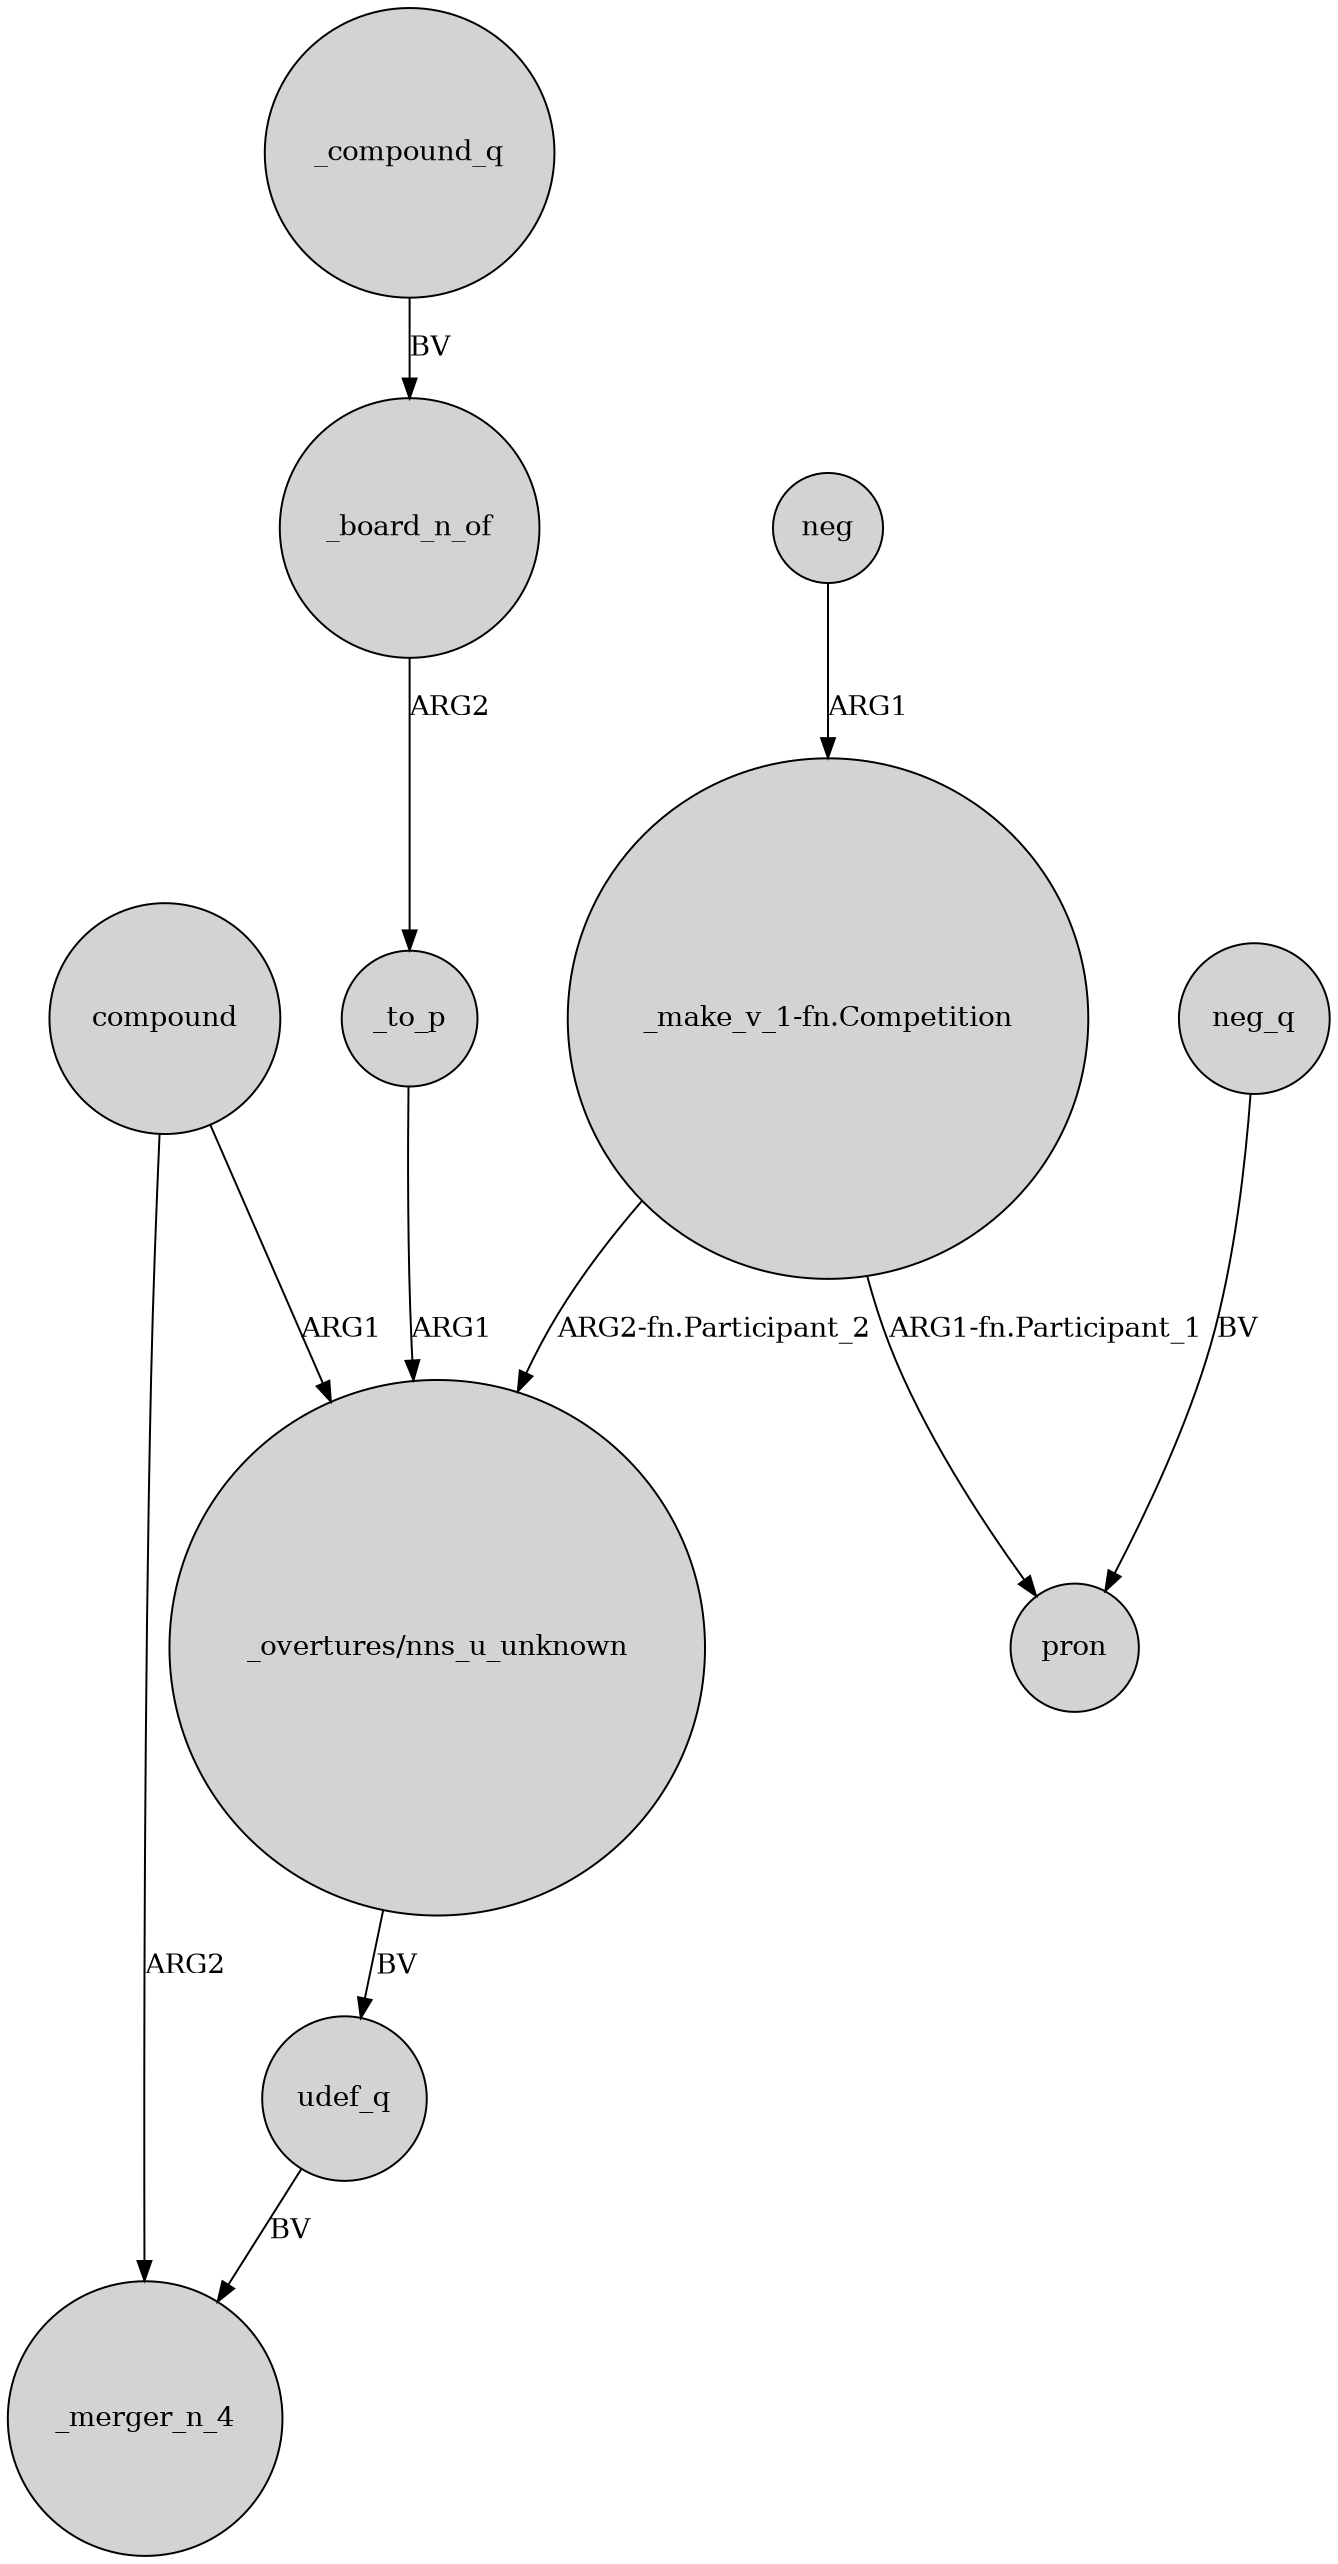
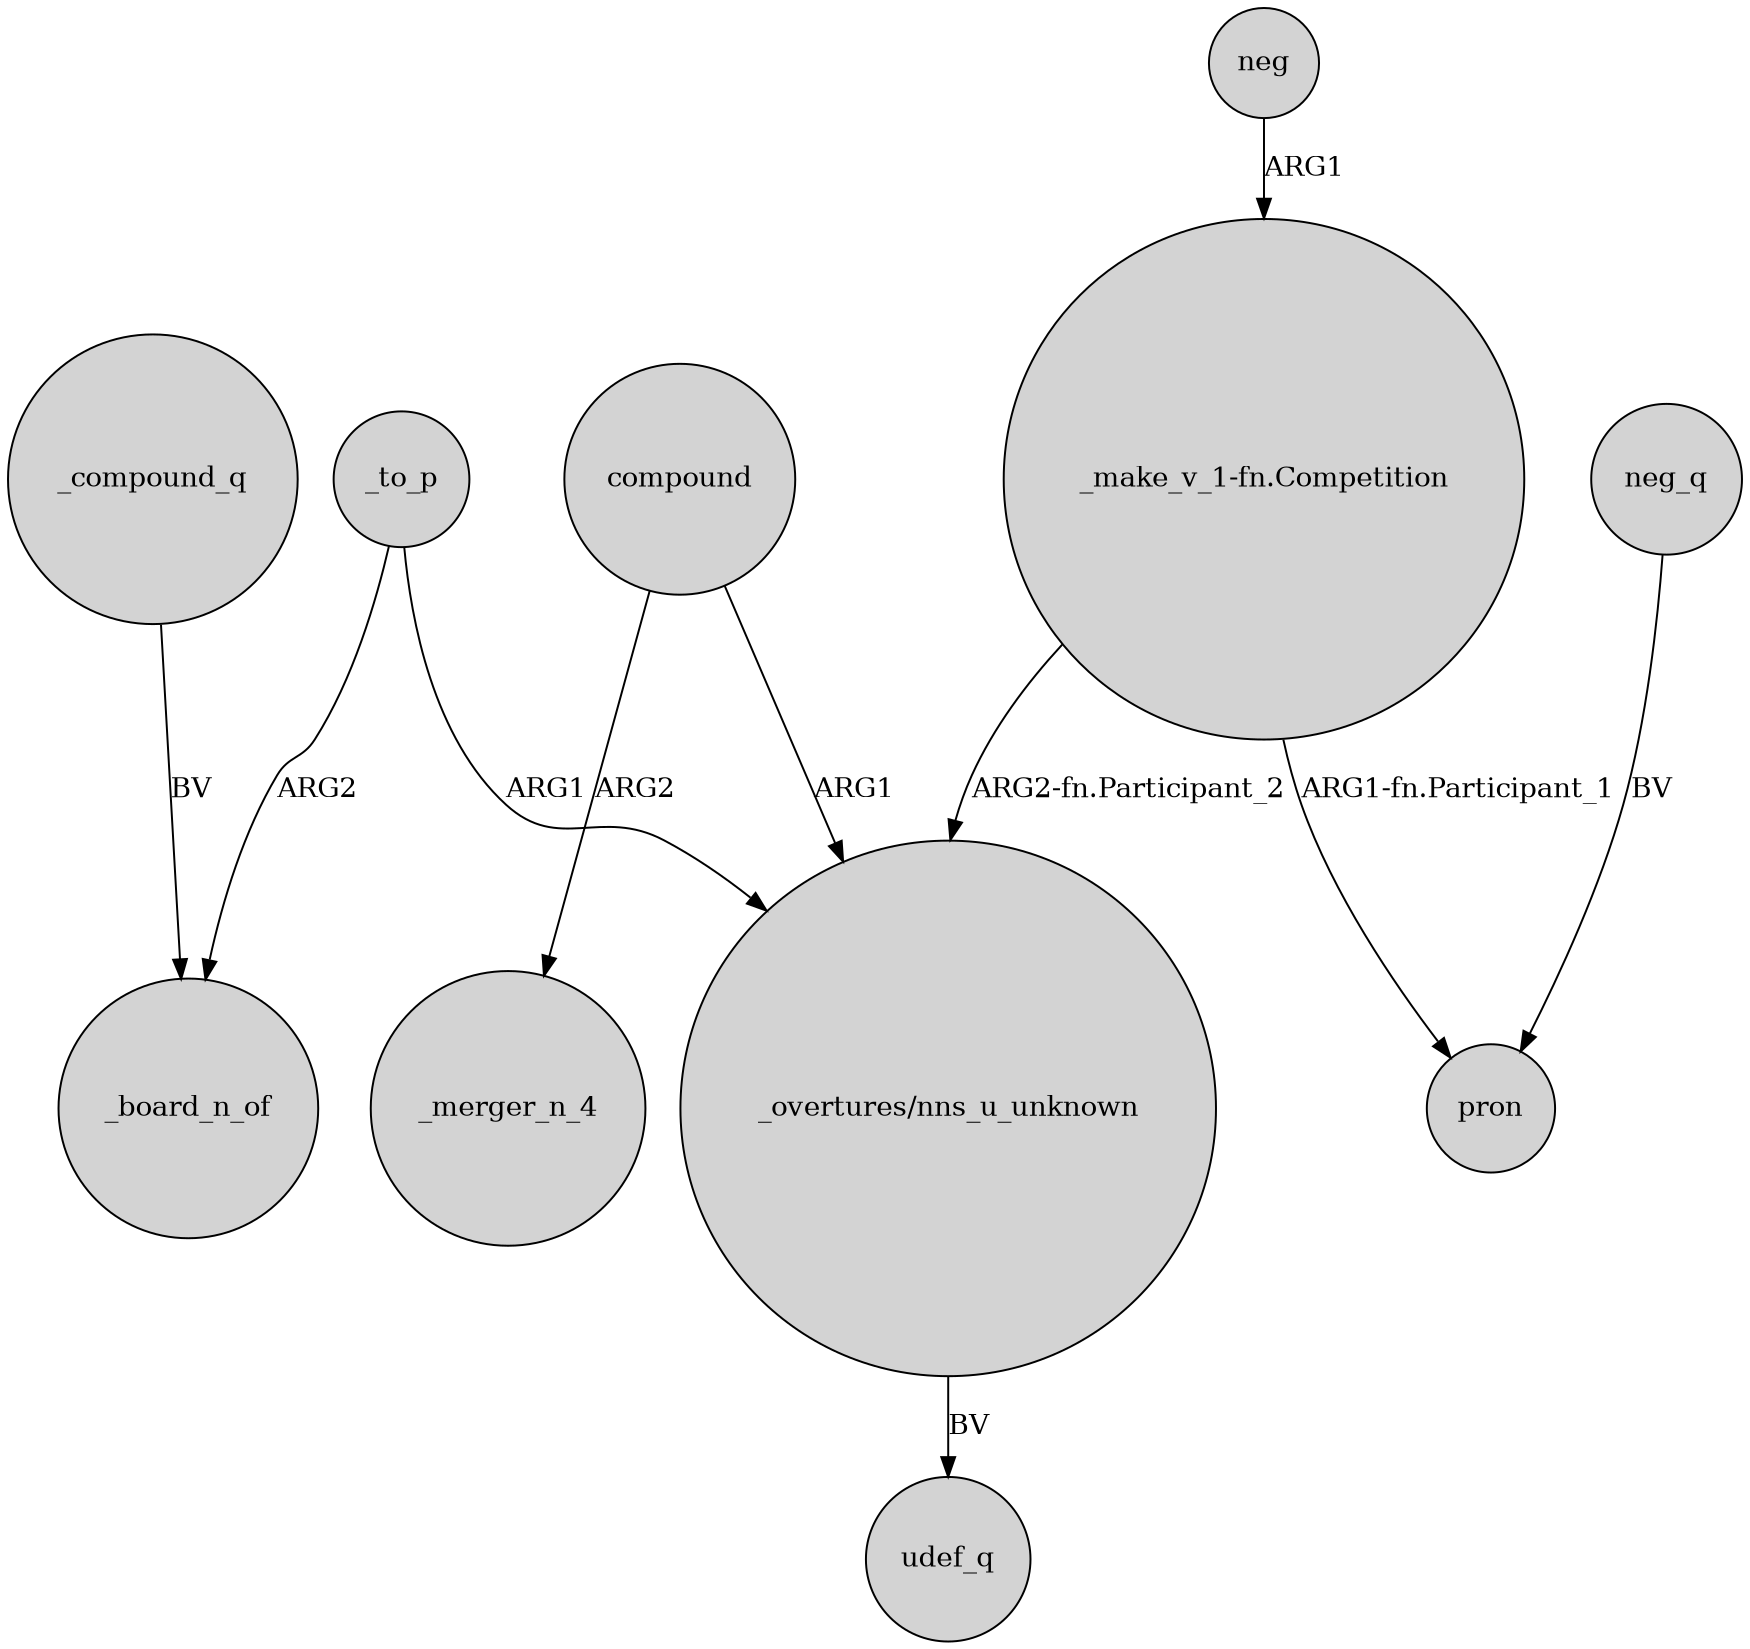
edge "_board_n_of" -> "_to_p": reversed
edge "udef_q" -> "_merger_n_4": removed, label "BV"
